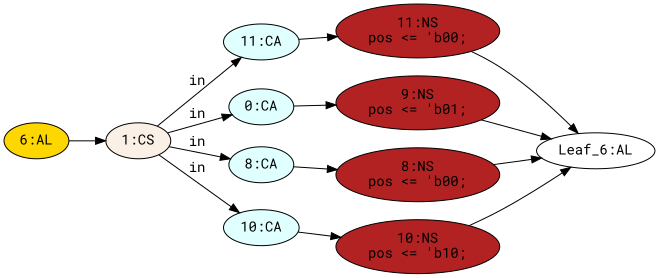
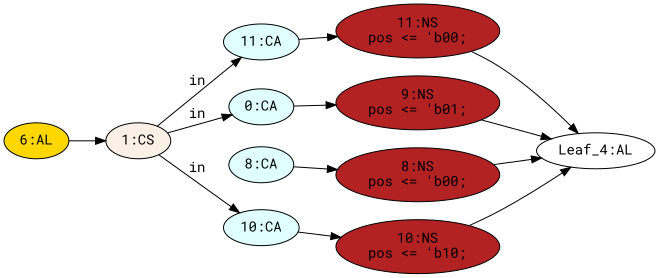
node "Leaf_6:AL": label "Leaf_6:AL" -> "Leaf_4:AL"
edge "1:CS" -> "8:CA": removed, label "in"
